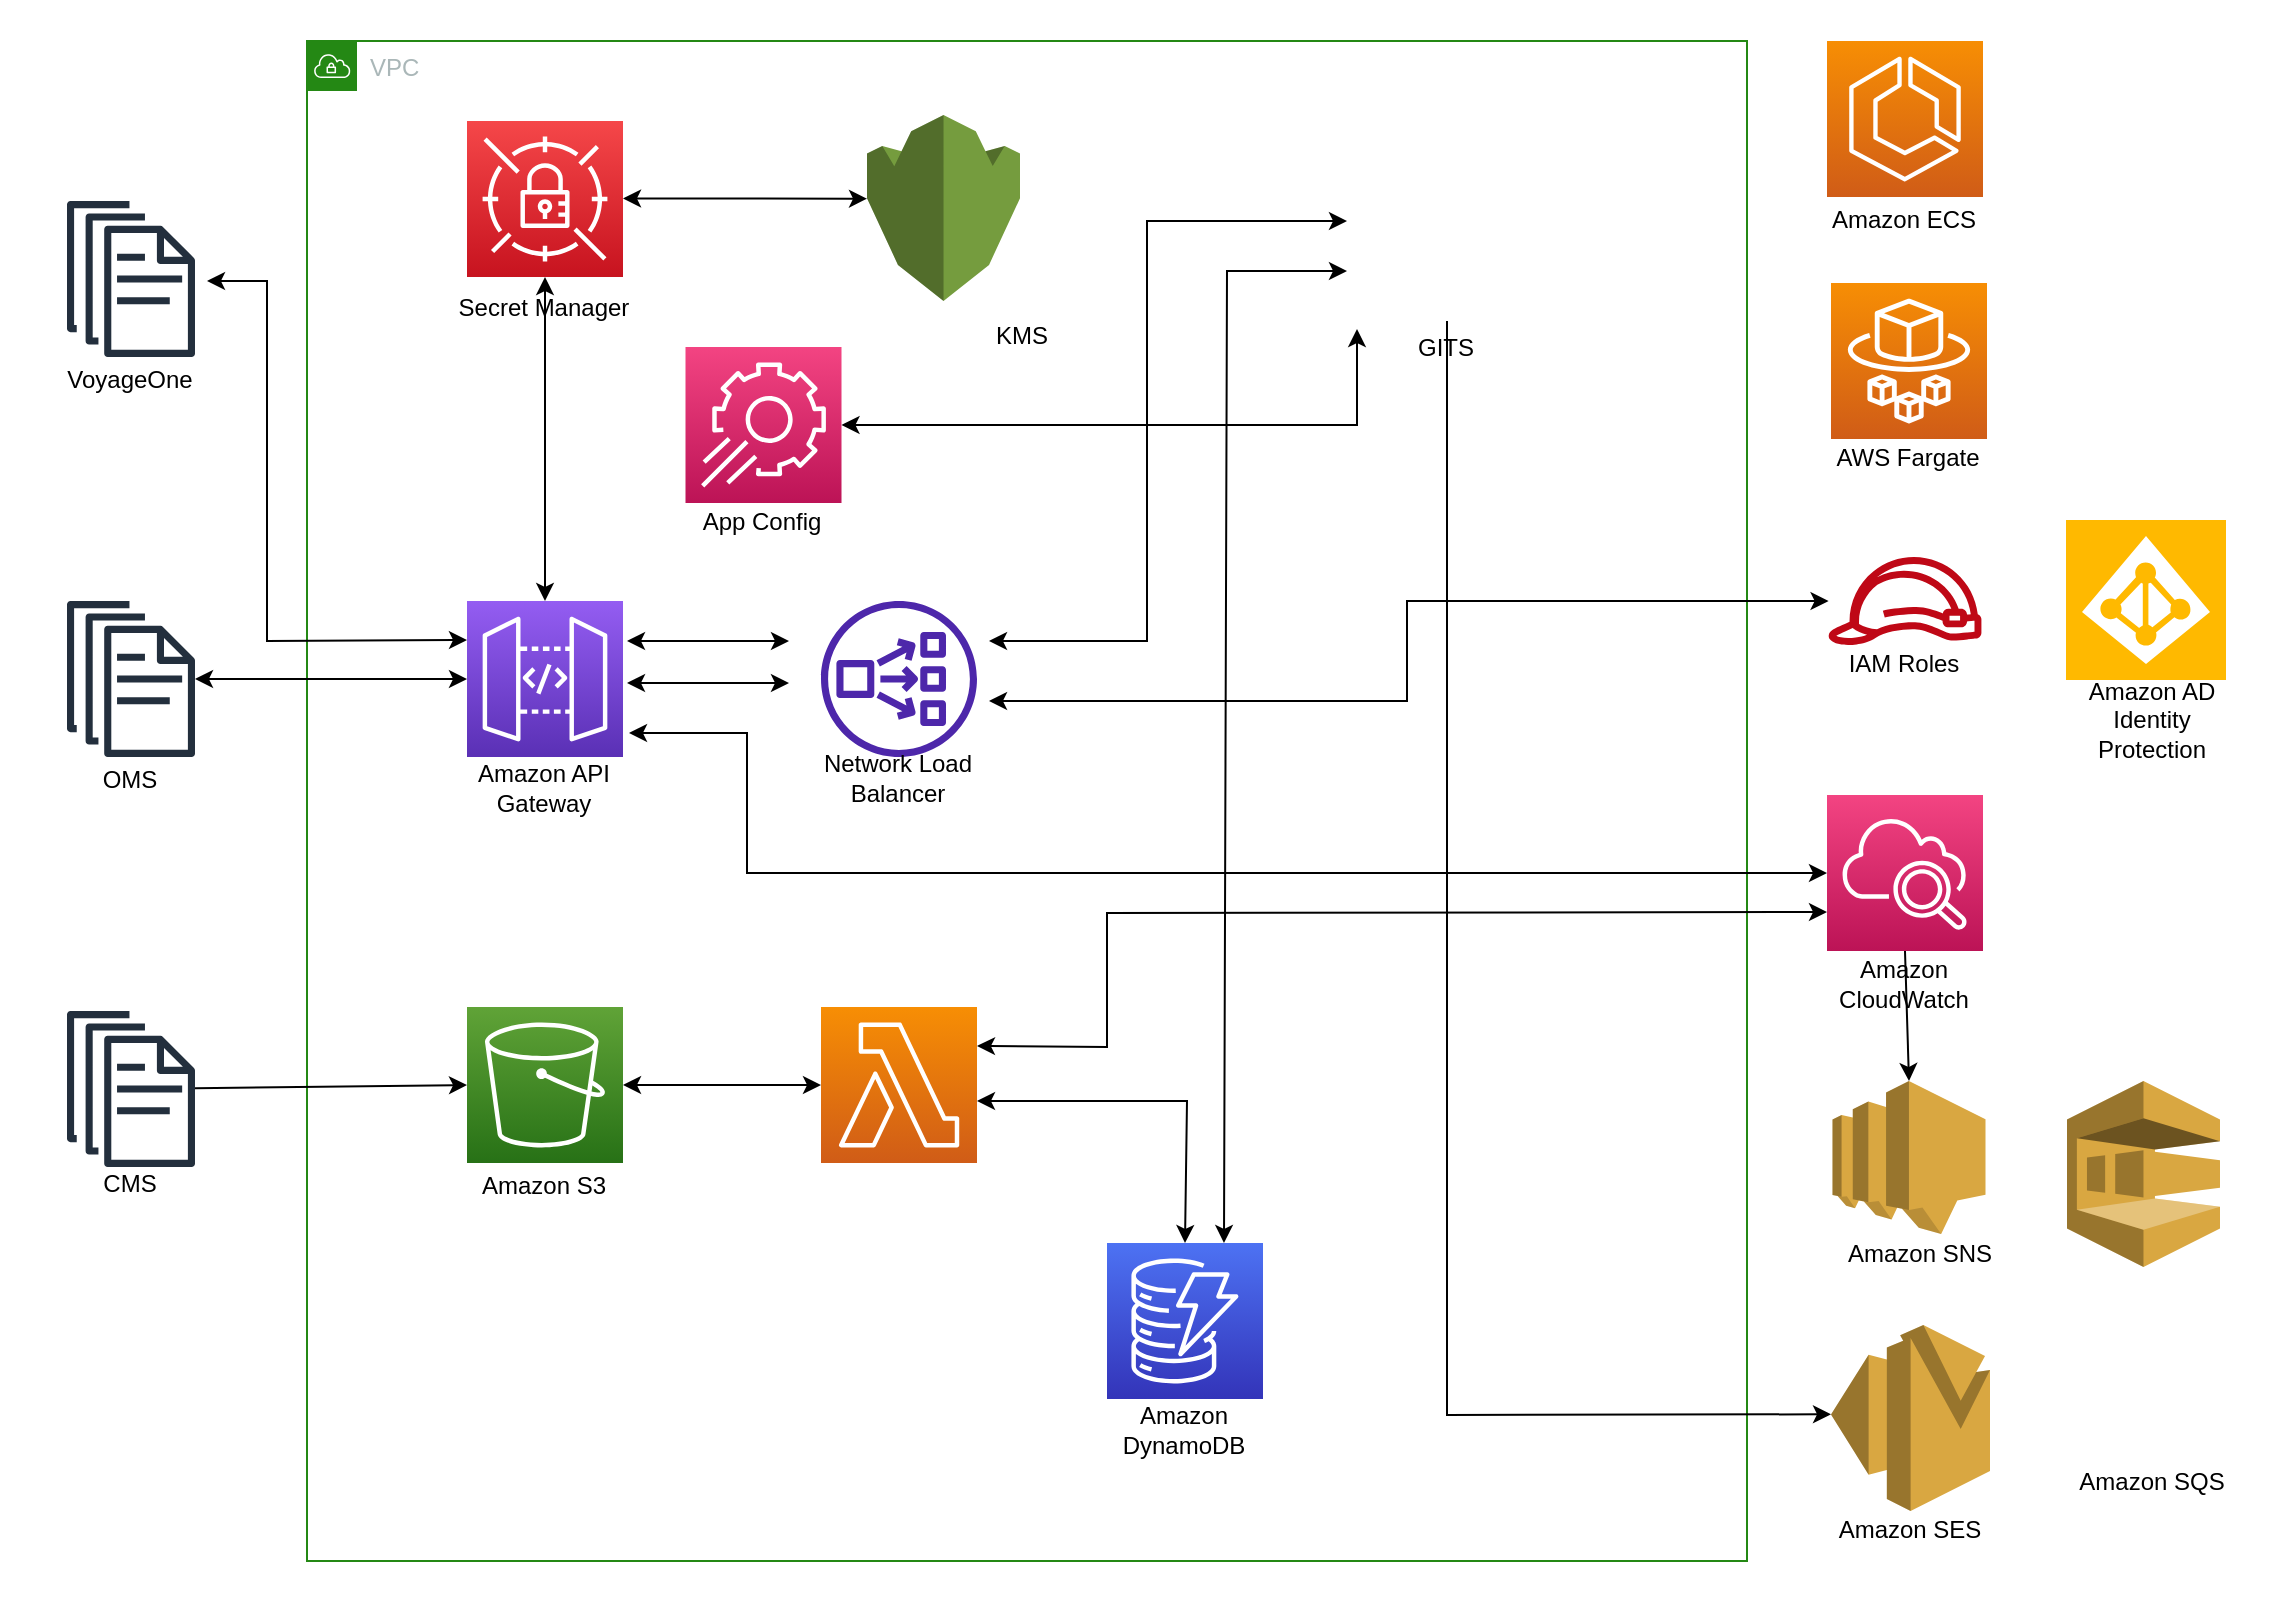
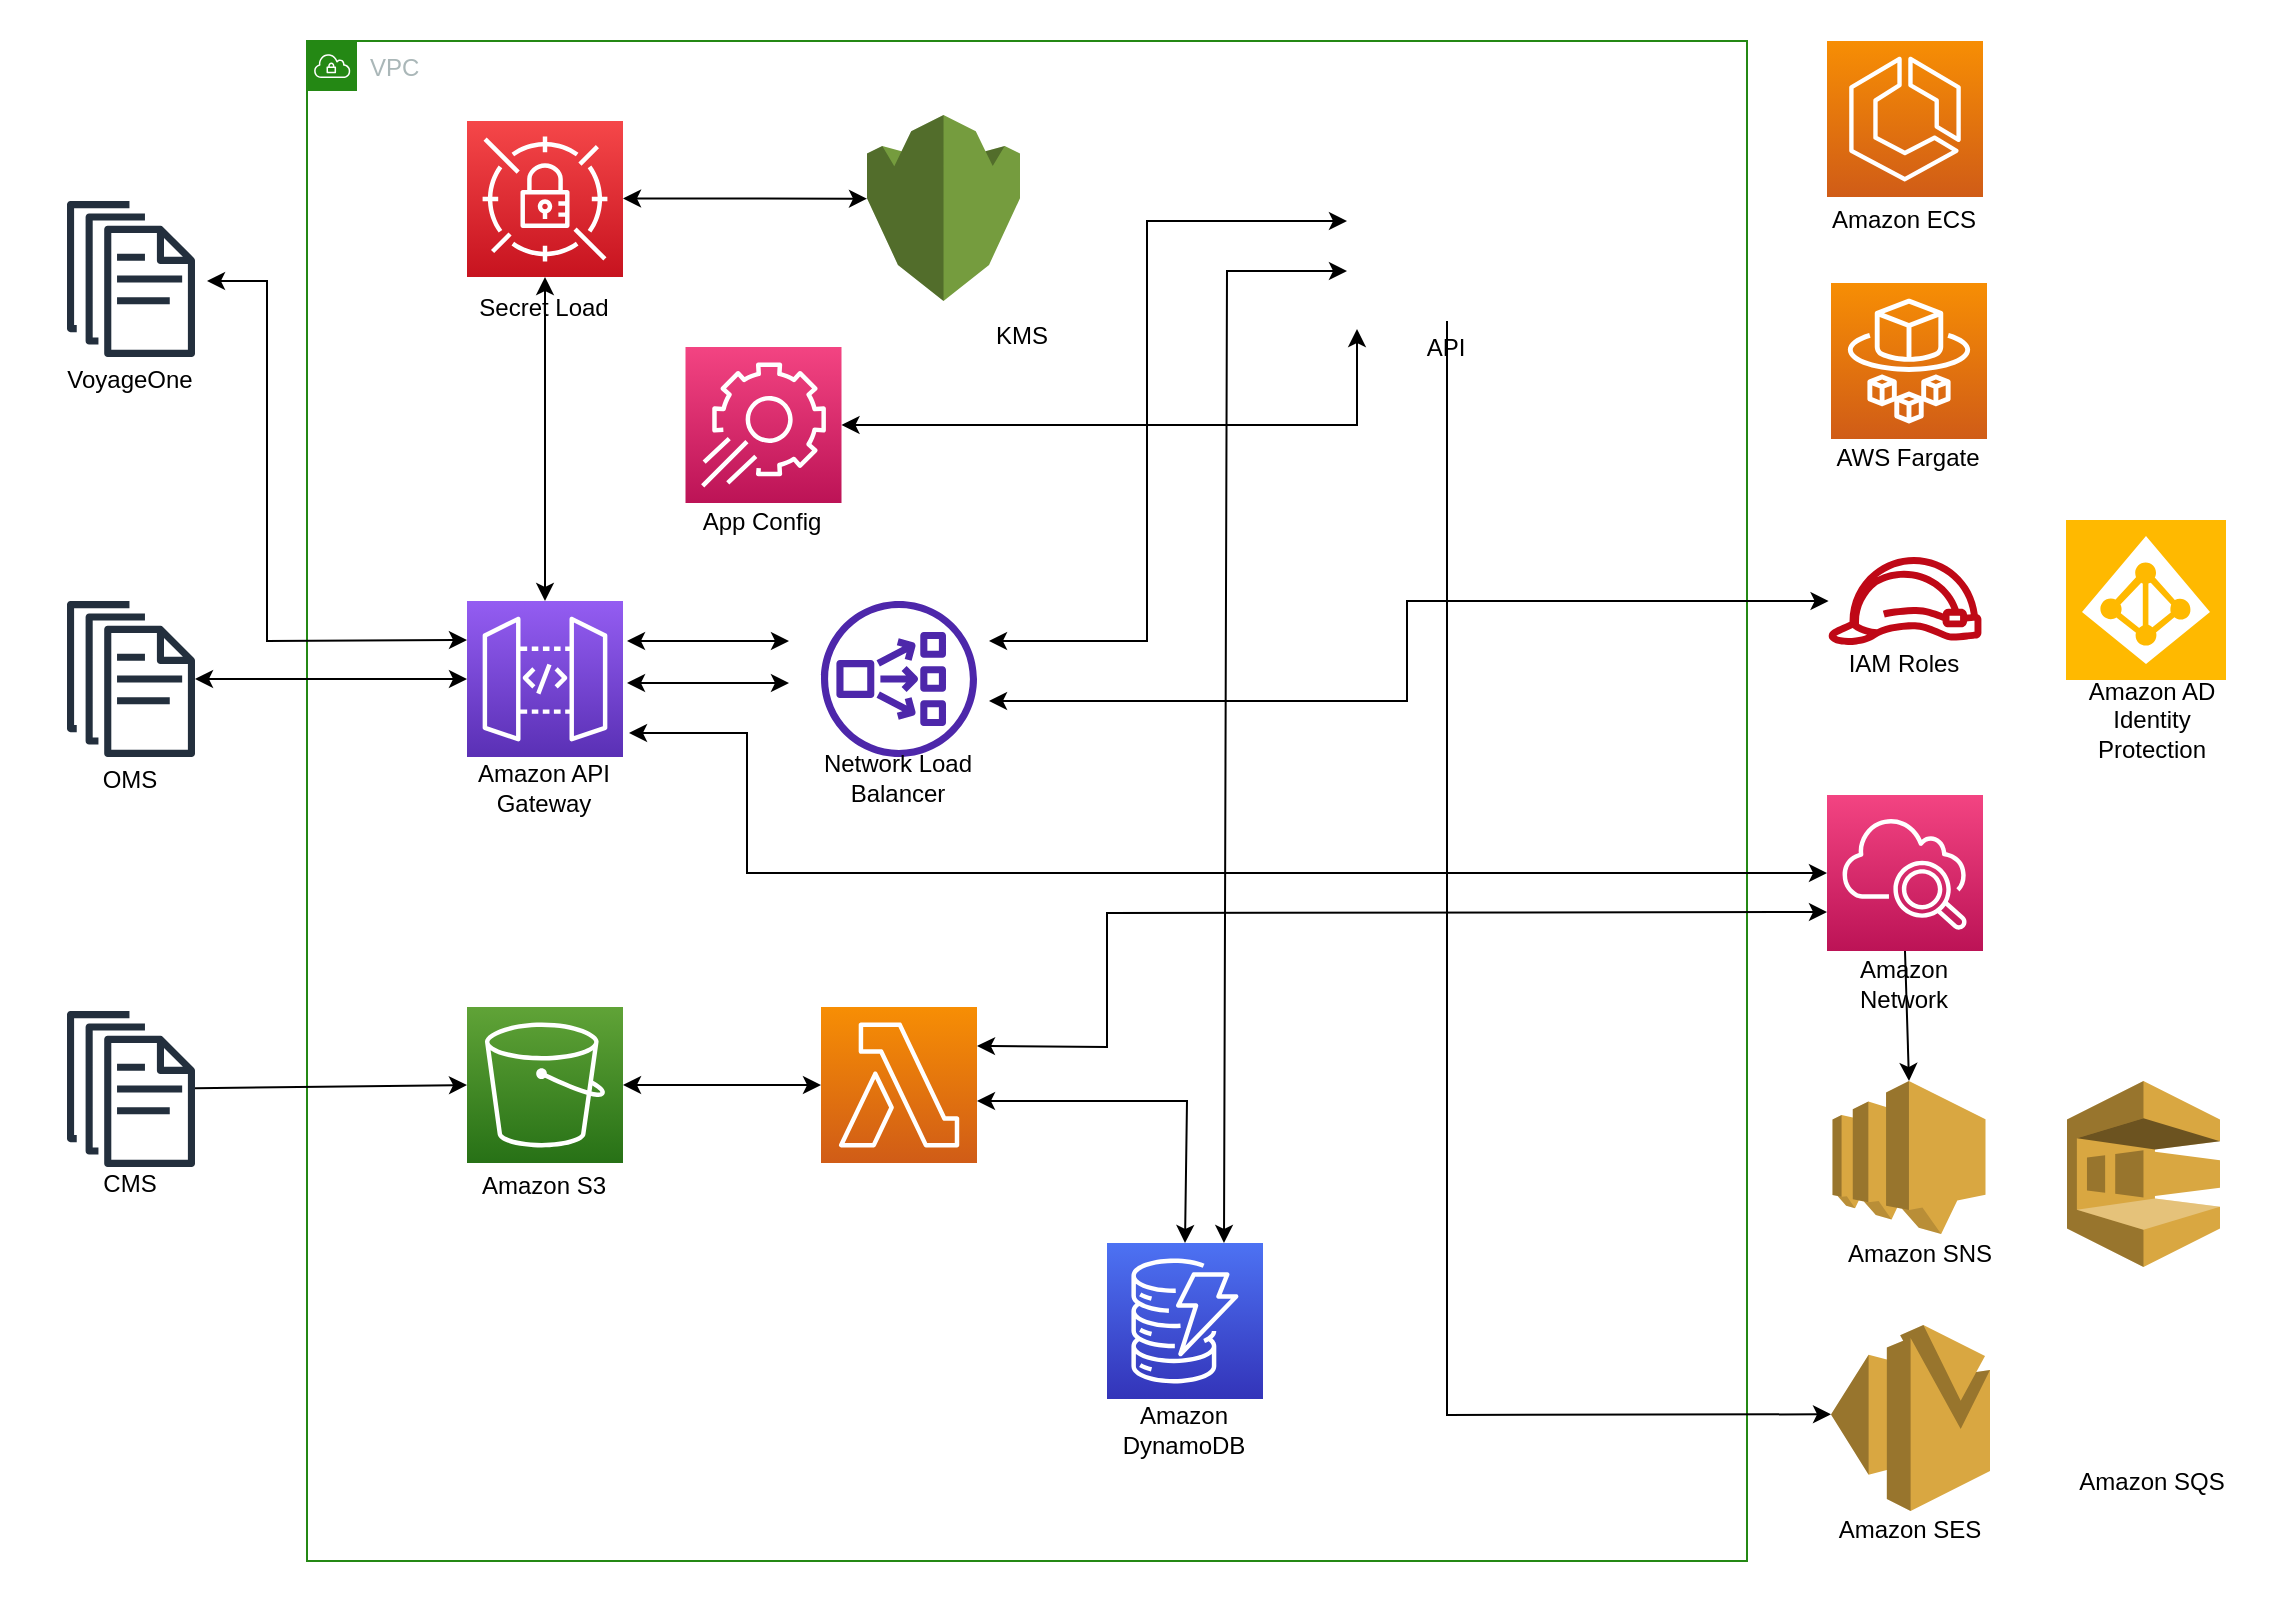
node "Secret Manager": label "Secret Manager" -> "Secret Load"
node "GITS": label "GITS" -> "API"
node "Amazon CloudWatch": label "Amazon CloudWatch" -> "Amazon Network"
